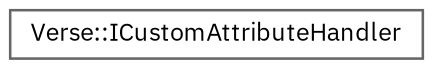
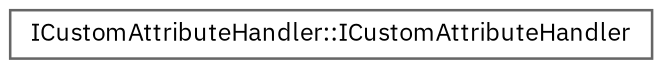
node "Verse::ICustomAttributeHandler": label "Verse::ICustomAttributeHandler" -> "ICustomAttributeHandler::ICustomAttributeHandler"
